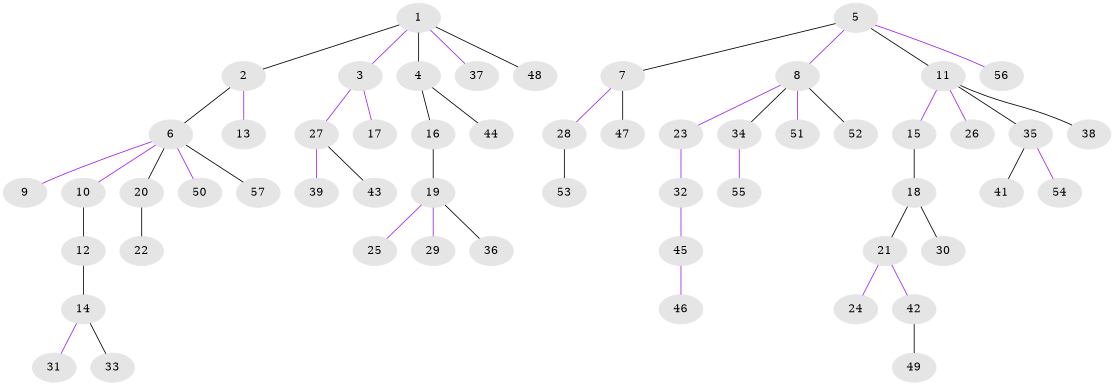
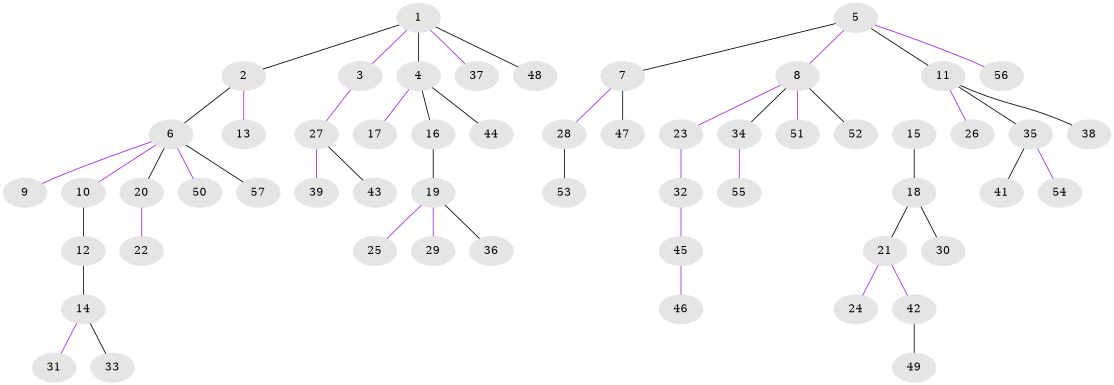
edge "3" -- "17": now "4" -- "17"
edge "11" -- "15": removed
edge "20" -- "22": color black -> purple
